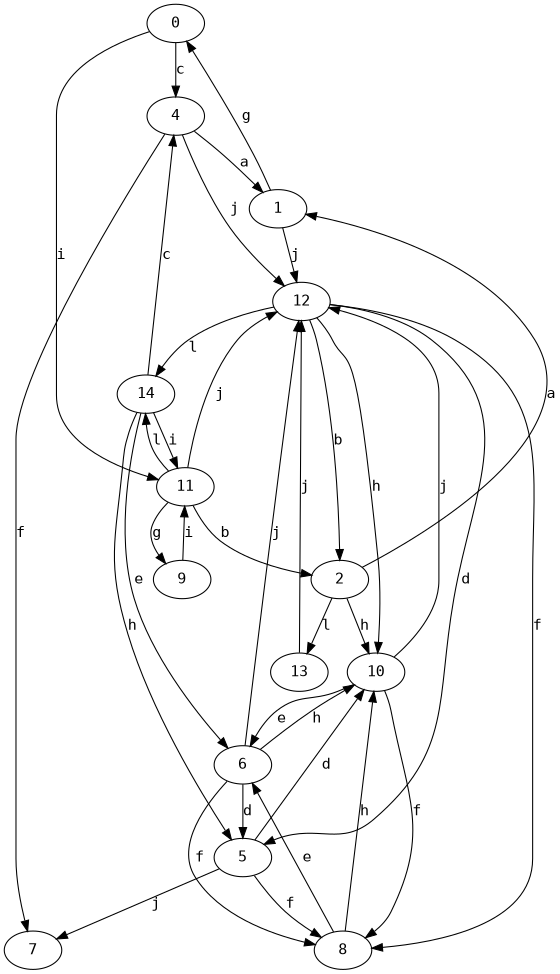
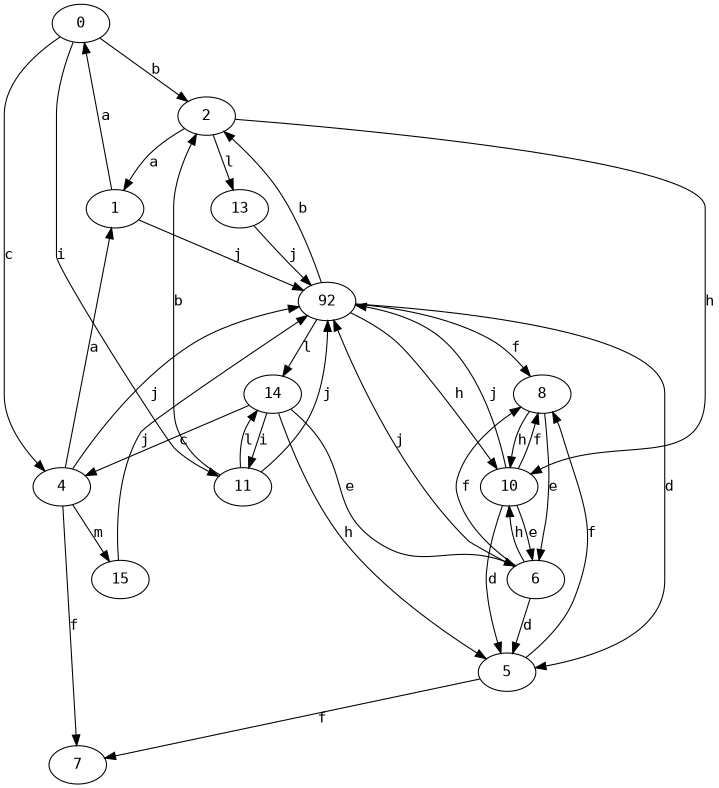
edge "0" -> "2": added, label "b"
edge "1" -> "0": label "g" -> "a"
node "12": label "12" -> "92"
node "15": added
node "9": removed
edge "5" -> "10": reversed
edge "5" -> "7": label "j" -> "f"
